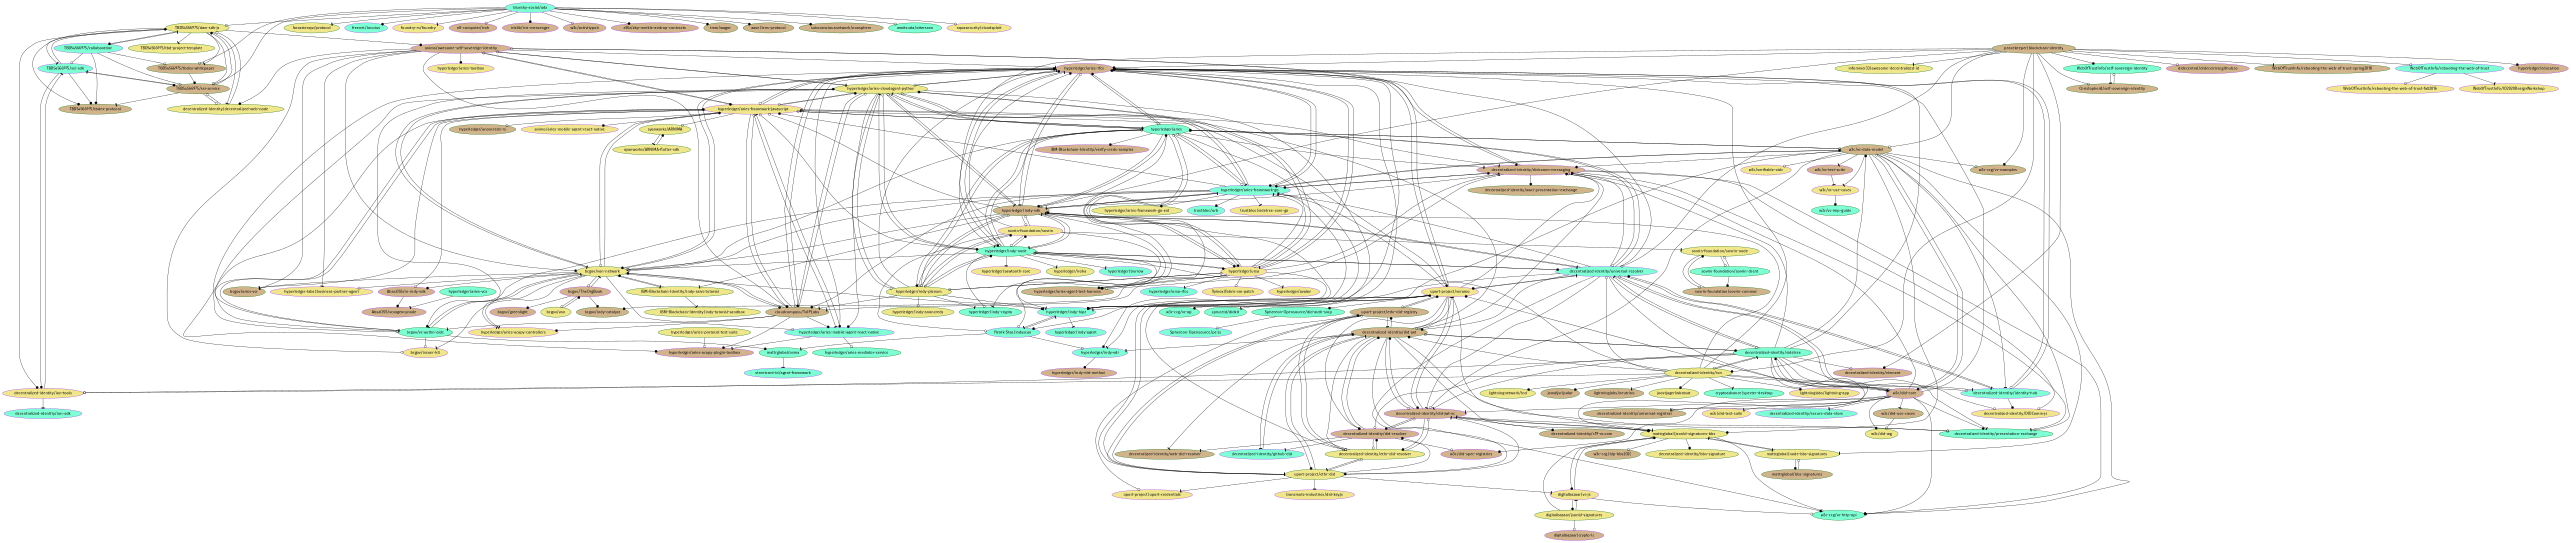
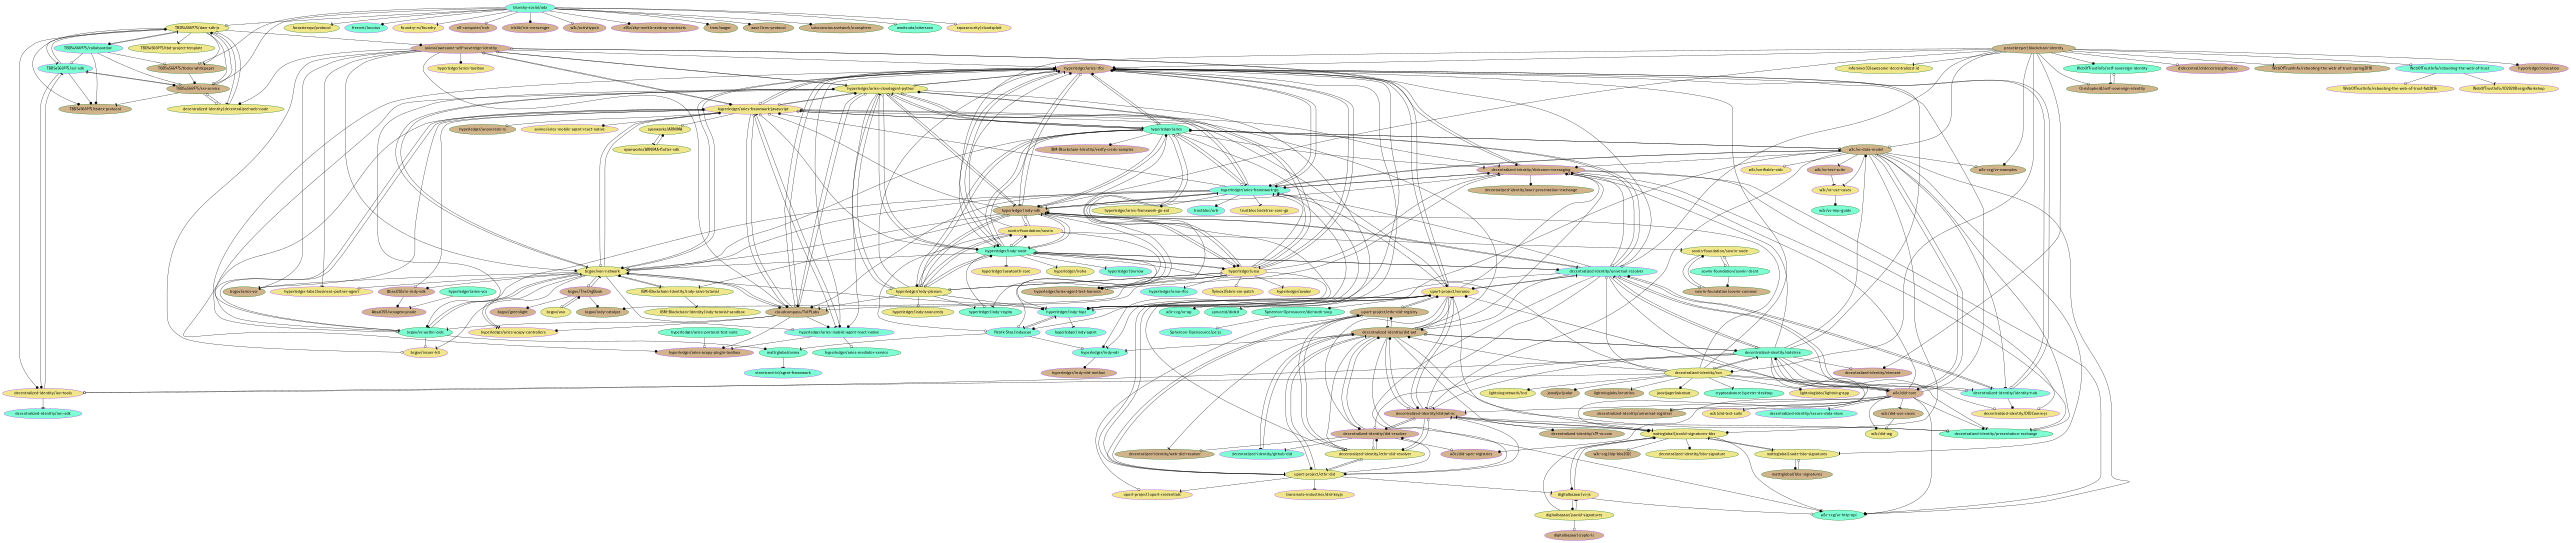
node "hyperledger/aries-protocol-test-suite": fillcolor khaki -> aquamarine
edge "decentralized-identity/did-resolver" -> "decentralized-identity/web-did-resolver": arrowhead tee -> odot
